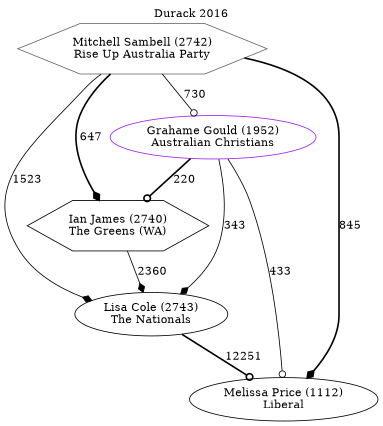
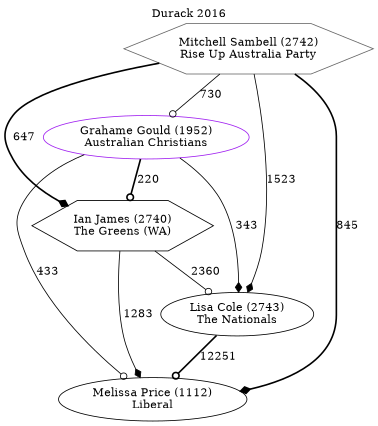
edge "Ian James (2740) The Greens (WA)" -> "Lisa Cole (2743) The Nationals": arrowhead diamond -> odot
edge "Ian James (2740) The Greens (WA)" -> "Melissa Price (1112) Liberal": added, label "1283"
